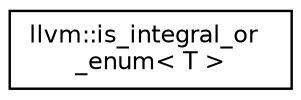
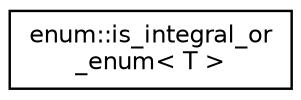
node "llvm::is_integral_or _enum< T >": label "llvm::is_integral_or _enum< T >" -> "enum::is_integral_or _enum< T >"
